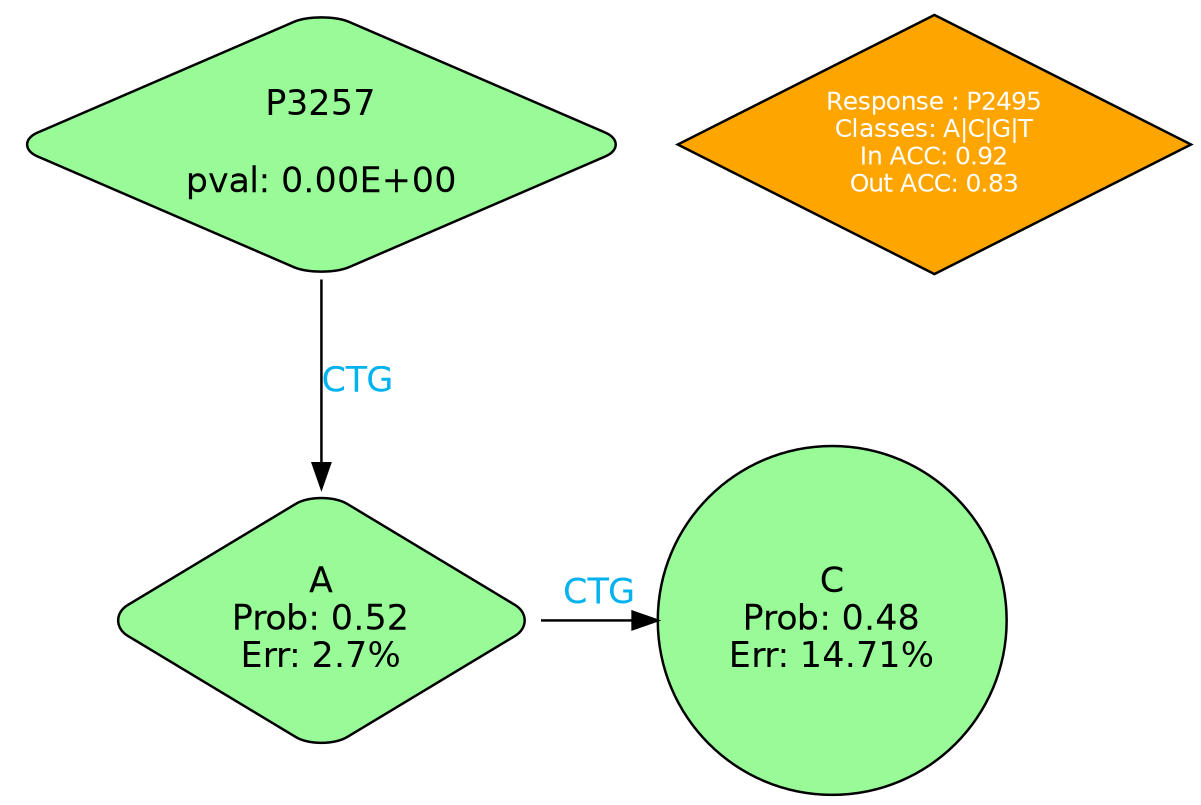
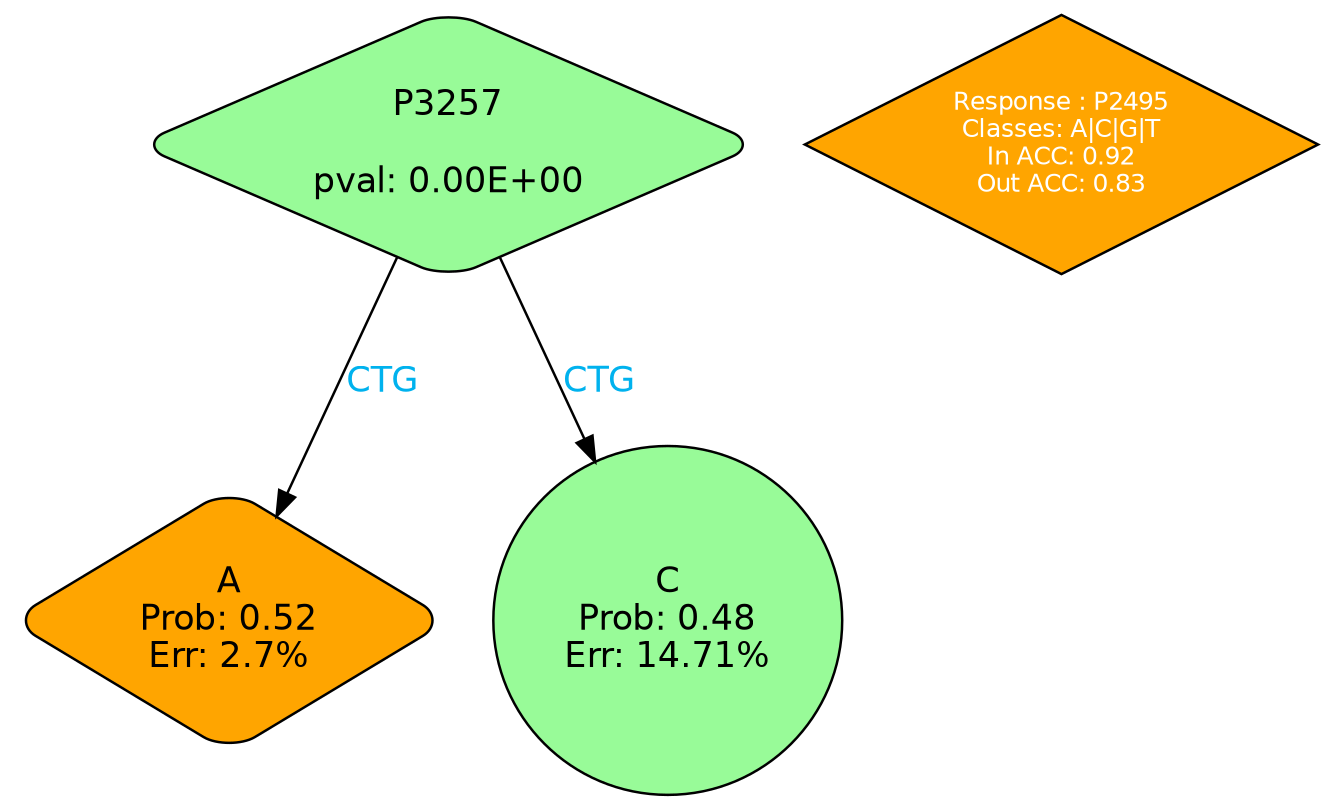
node "A Prob: 0.52 Err: 2.7%": fillcolor palegreen -> orange
edge "A Prob: 0.52 Err: 2.7%" -> "C Prob: 0.48 Err: 14.71%": now "P3257 pval: 0.00E+00" -> "C Prob: 0.48 Err: 14.71%"
